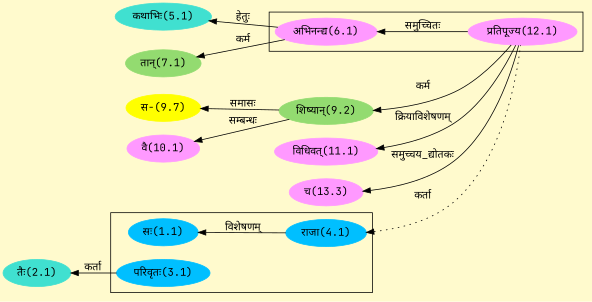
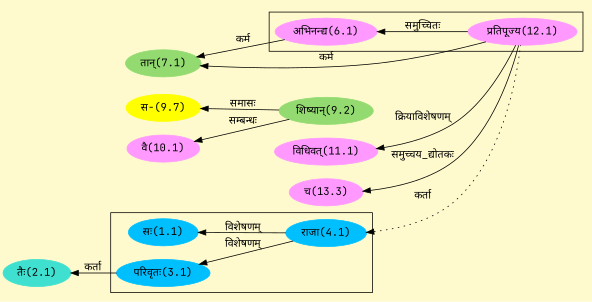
node "कथाभिः(5.1)": removed
edge "प्रतिपूज्य(12.1)" -> "शिष्यान्(9.2)": now "प्रतिपूज्य(12.1)" -> "तान्(7.1)"
edge "राजा(4.1)" -> "परिवृतः(3.1)": added, label "विशेषणम्"
